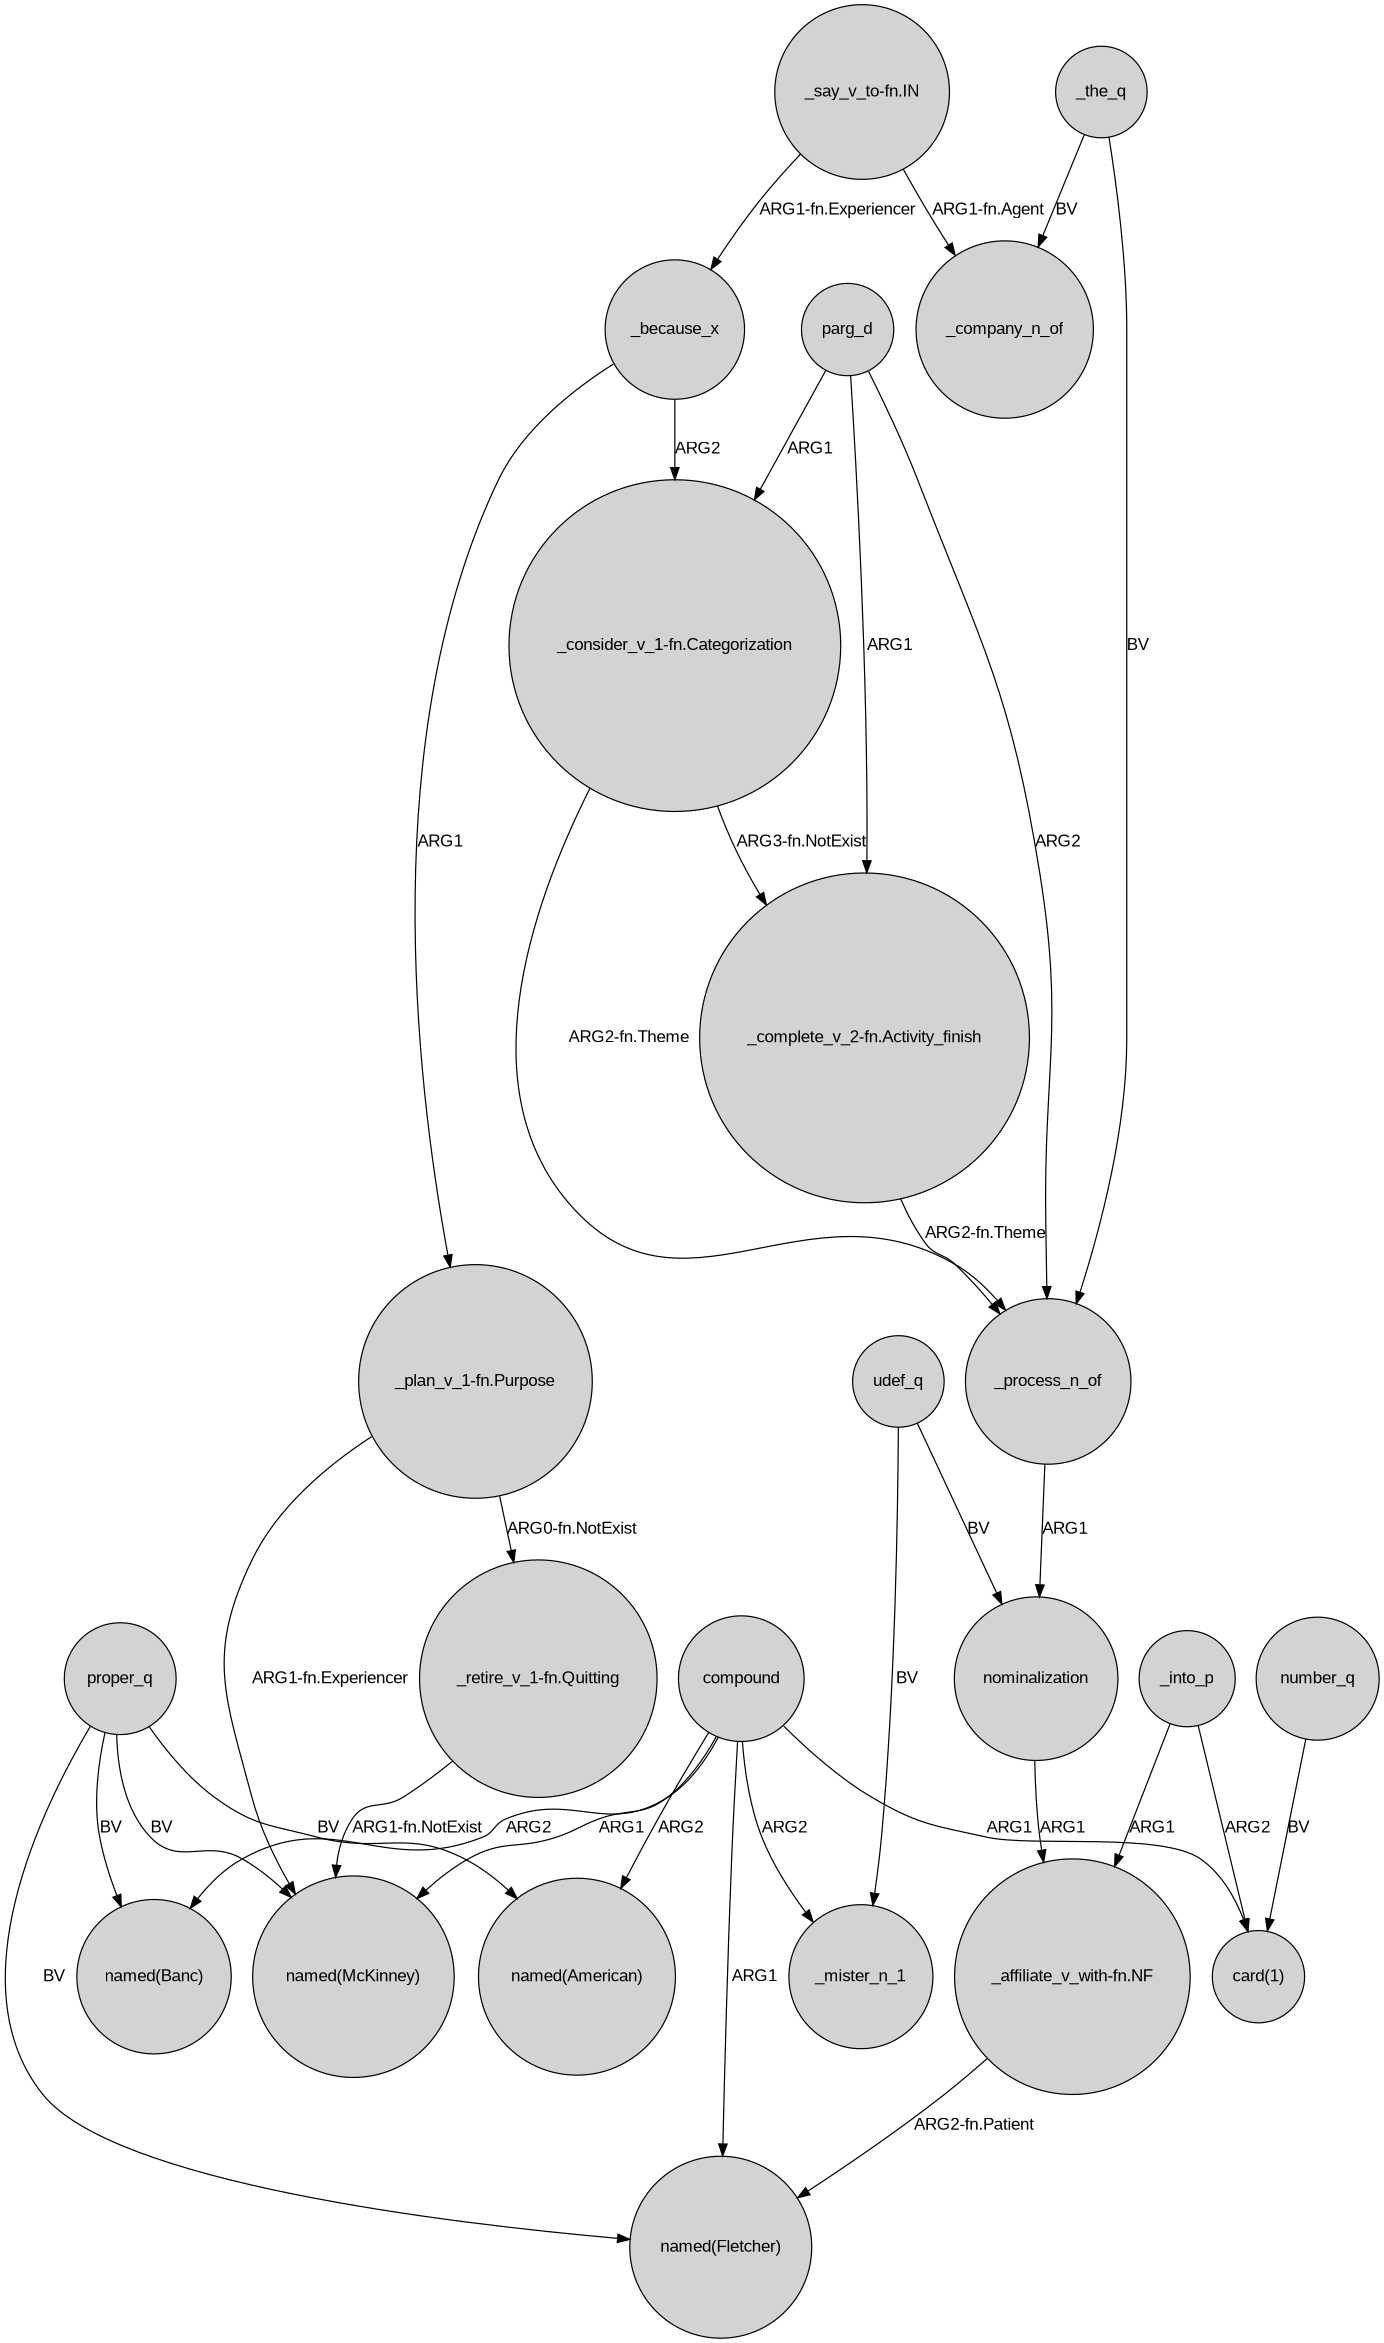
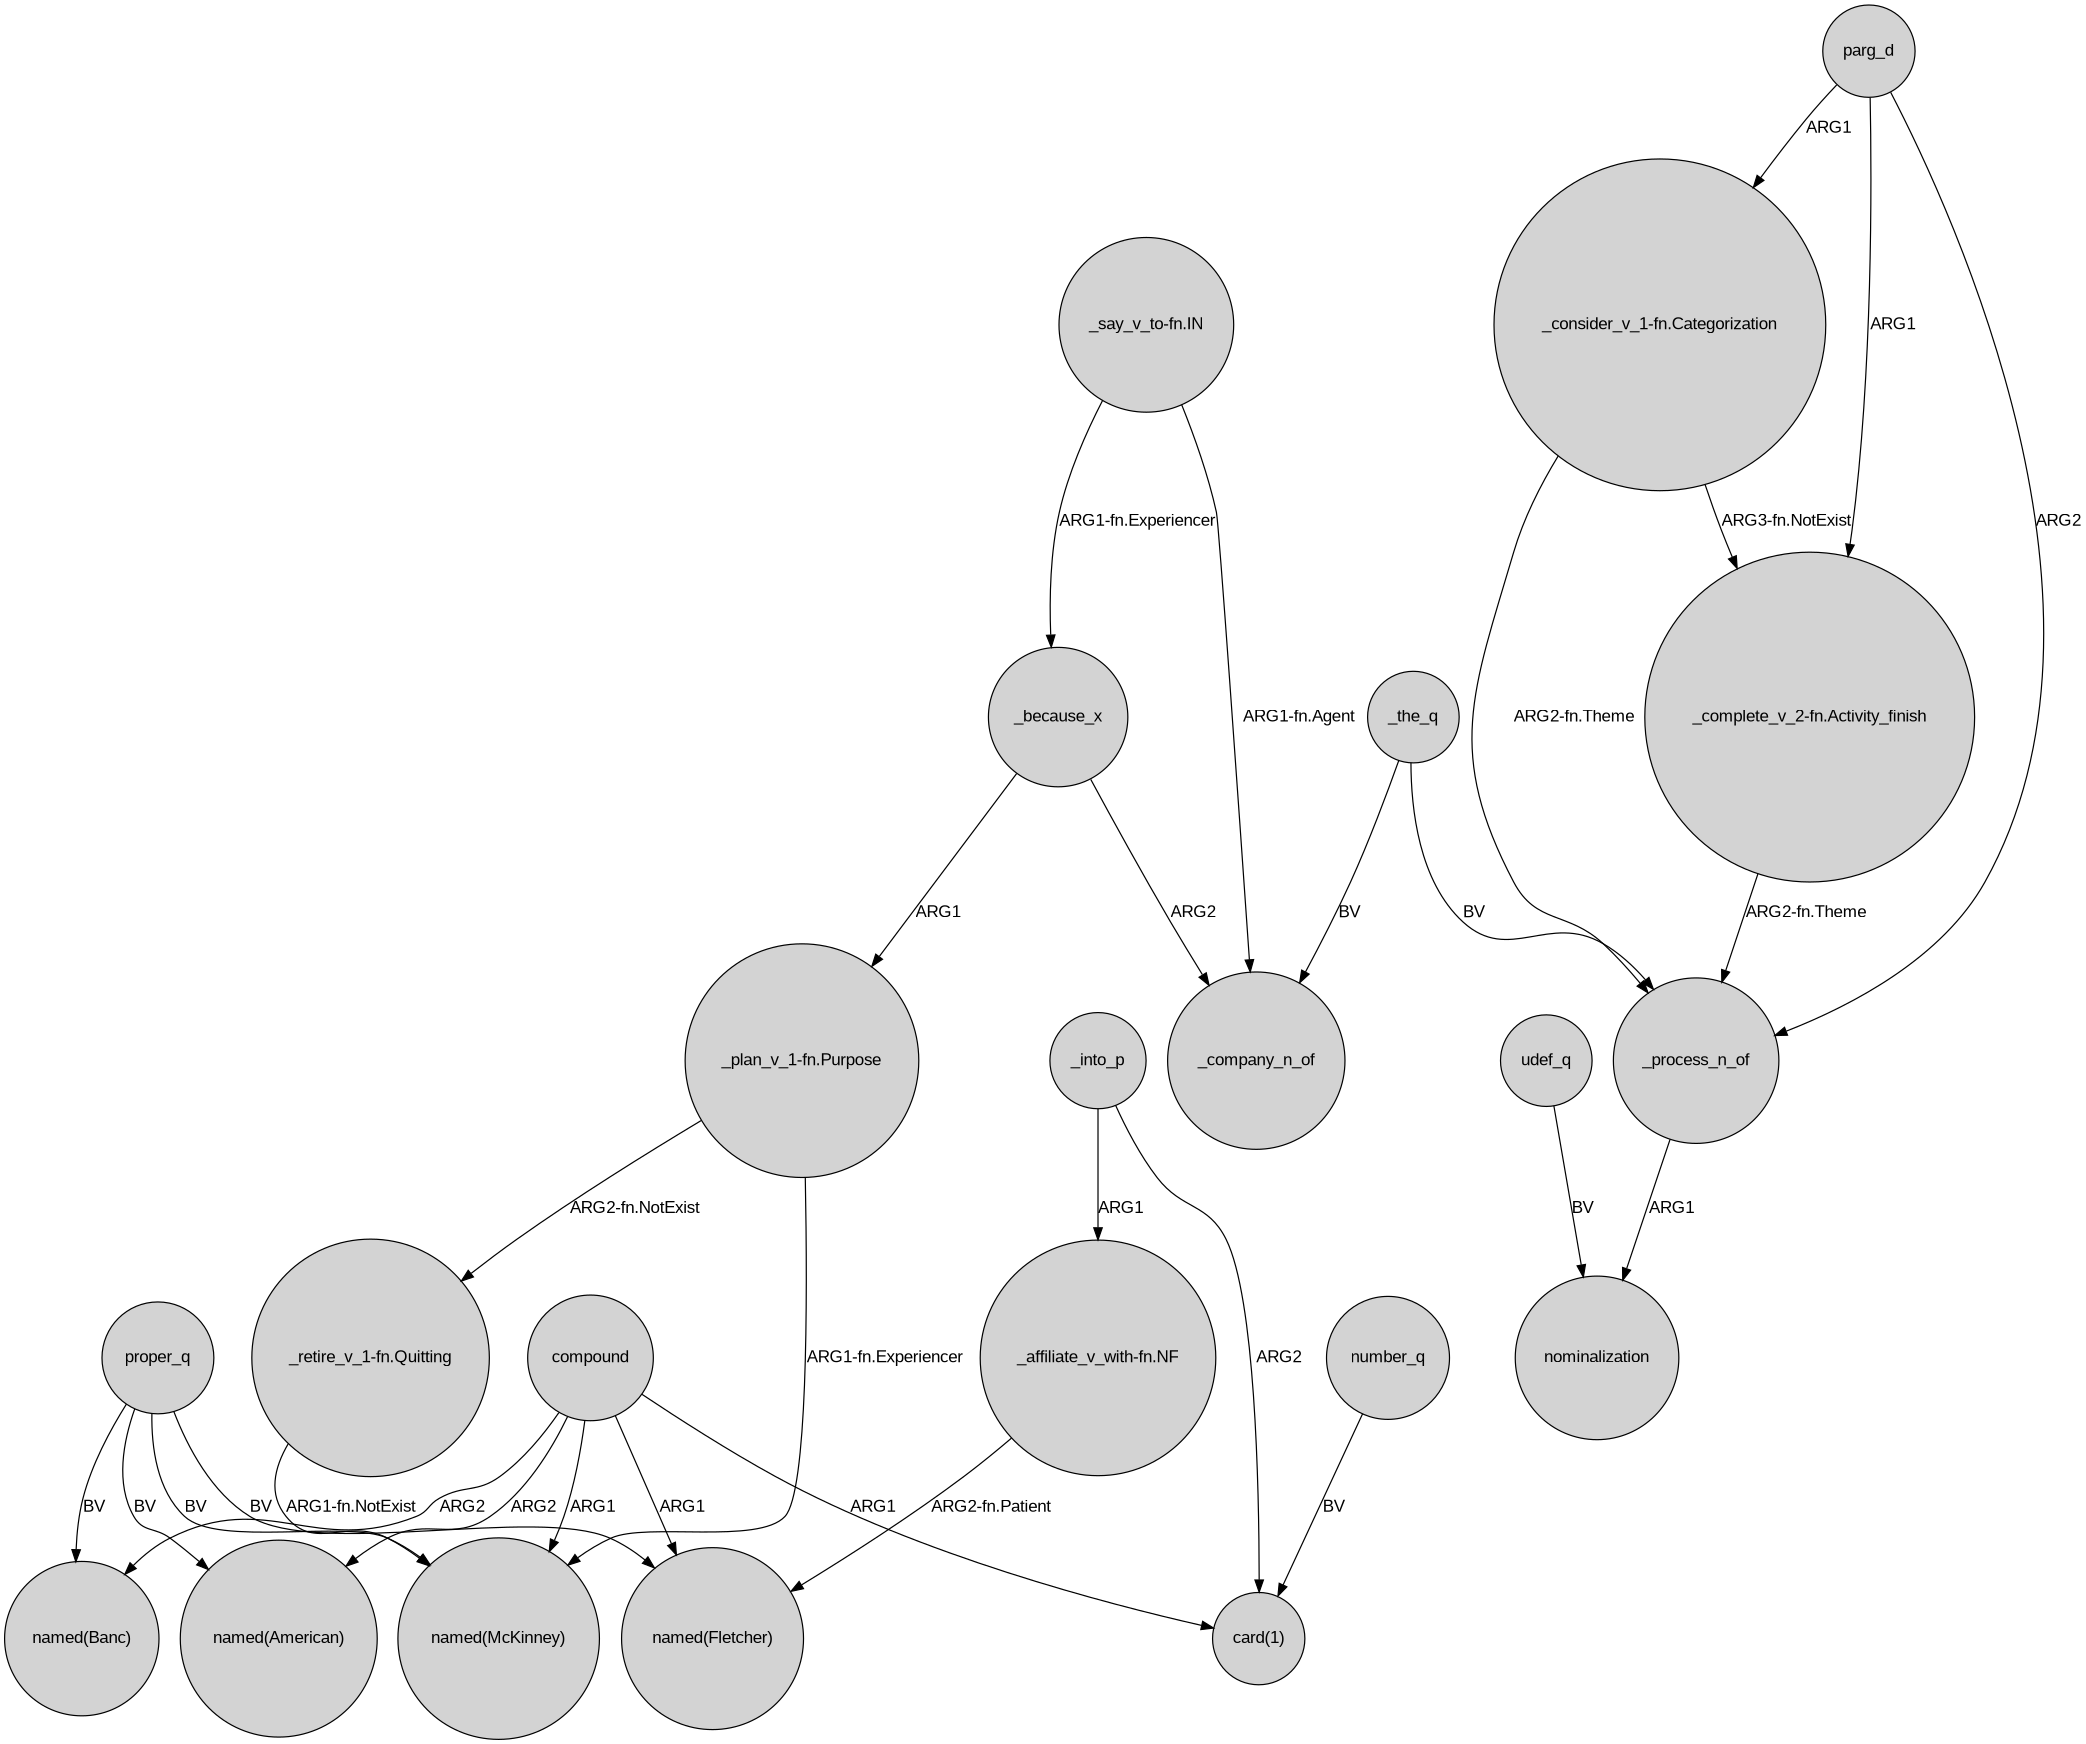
edge "_because_x" -> "_consider_v_1-fn.Categorization": now "_because_x" -> "_company_n_of"
edge "_plan_v_1-fn.Purpose" -> "_retire_v_1-fn.Quitting": label "ARG0-fn.NotExist" -> "ARG2-fn.NotExist"
edge "nominalization" -> "_affiliate_v_with-fn.NF": removed, label "ARG1"
node "_mister_n_1": removed
